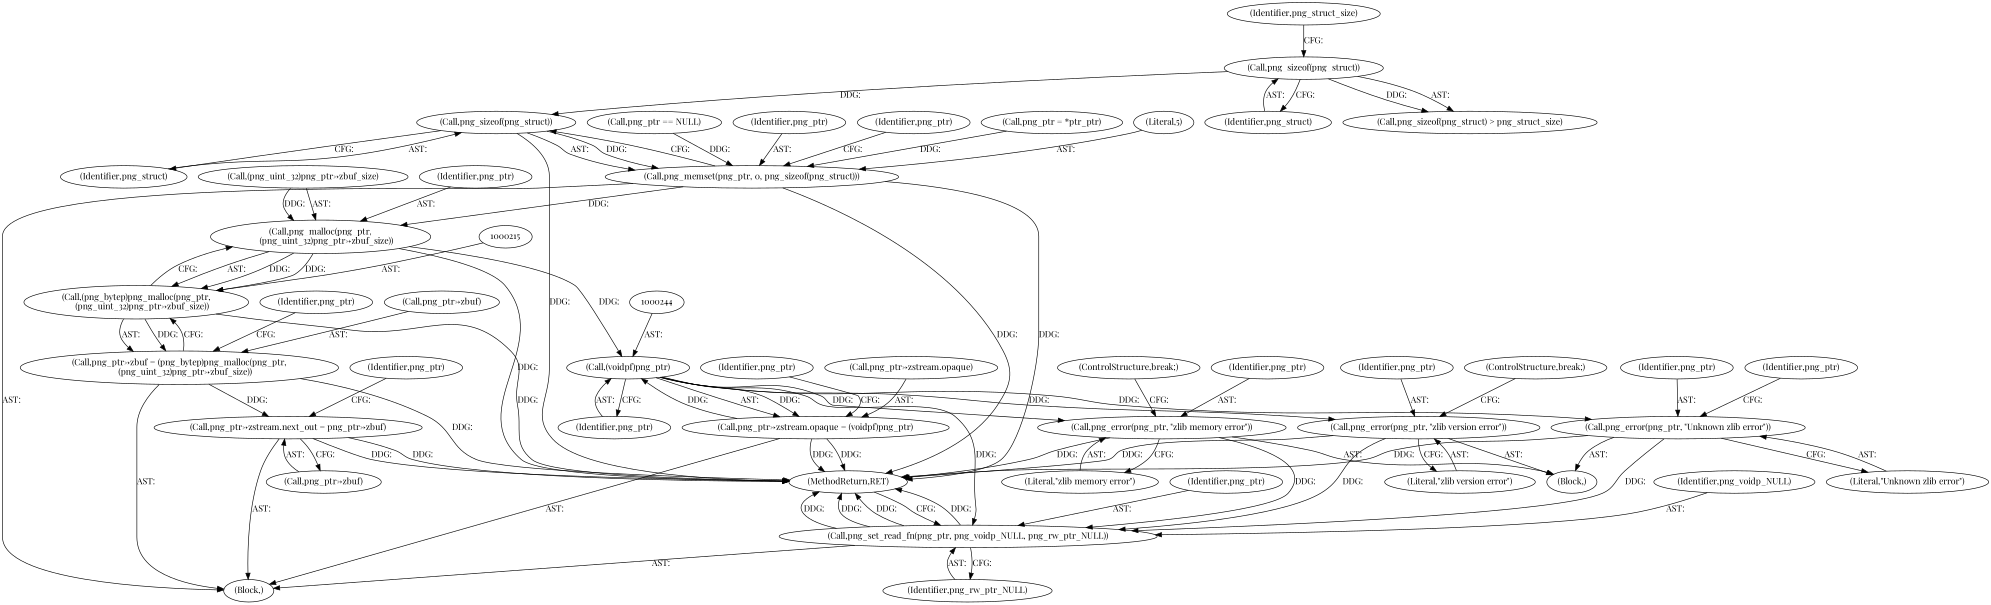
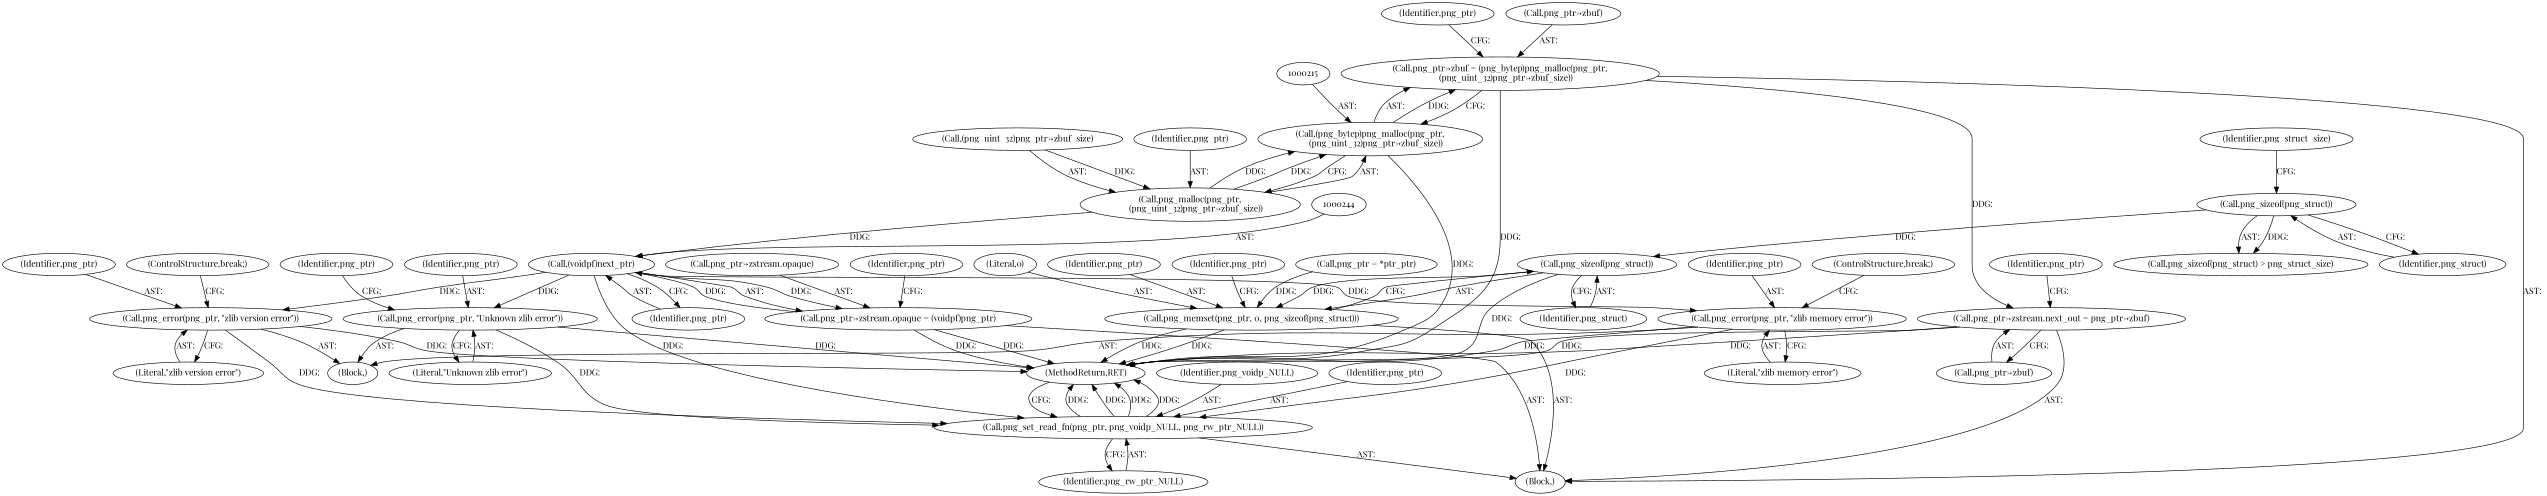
node "(Call,png_ptr == NULL)": removed
node "(Literal,5)": label "(Literal,5)" -> "(Literal,0)"
edge "(Call,png_memset(png_ptr, 0, png_sizeof(png_struct)))" -> "(Call,png_malloc(png_ptr, (png_uint_32)png_ptr->zbuf_size))": removed, label "DDG:"
node "(Call,(voidpf)png_ptr)": label "(Call,(voidpf)png_ptr)" -> "(Call,(voidpf)next_ptr)"
edge "(Call,png_malloc(png_ptr, (png_uint_32)png_ptr->zbuf_size))" -> "(MethodReturn,RET)": removed, label "DDG:"
